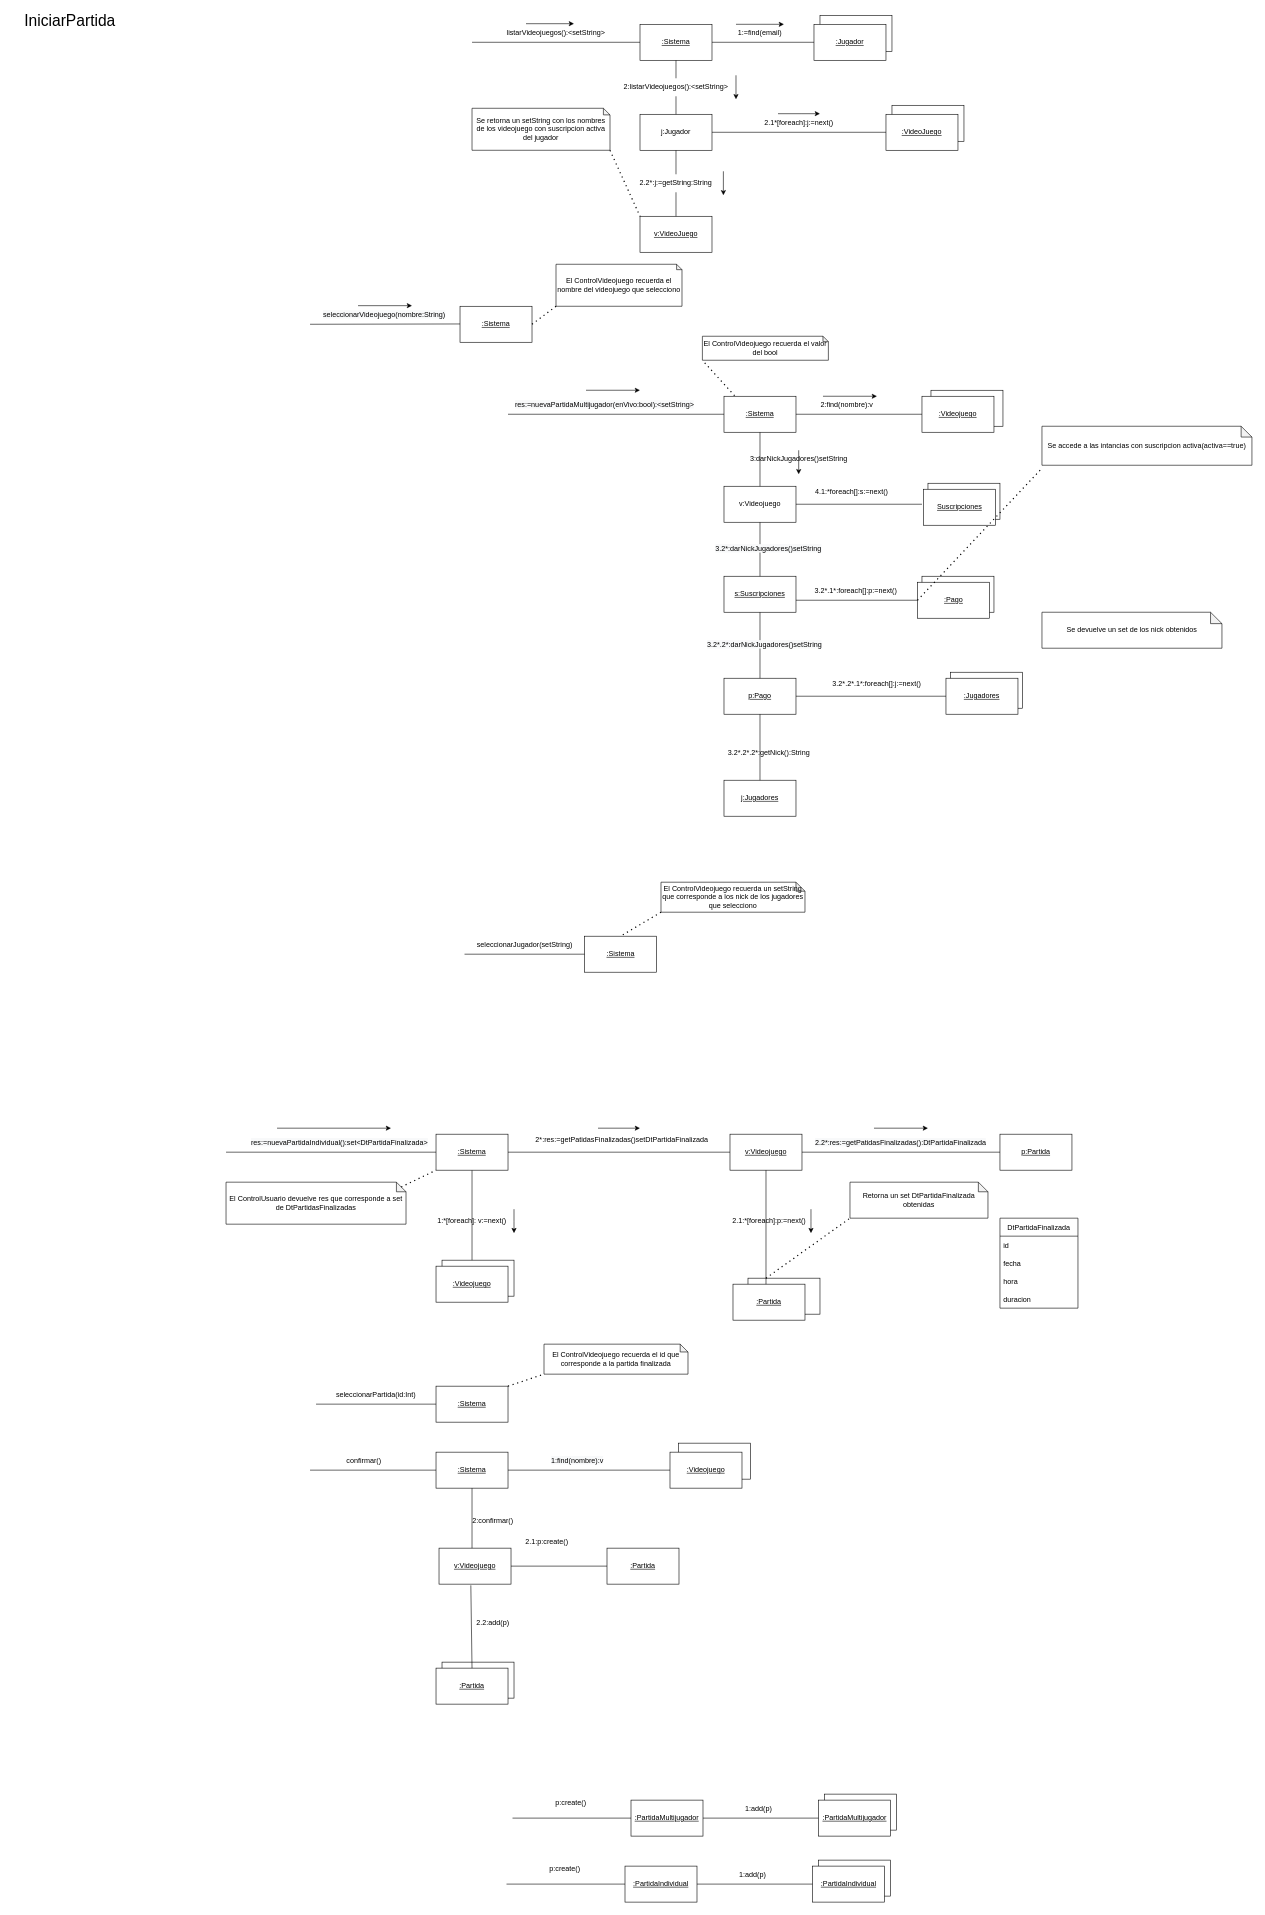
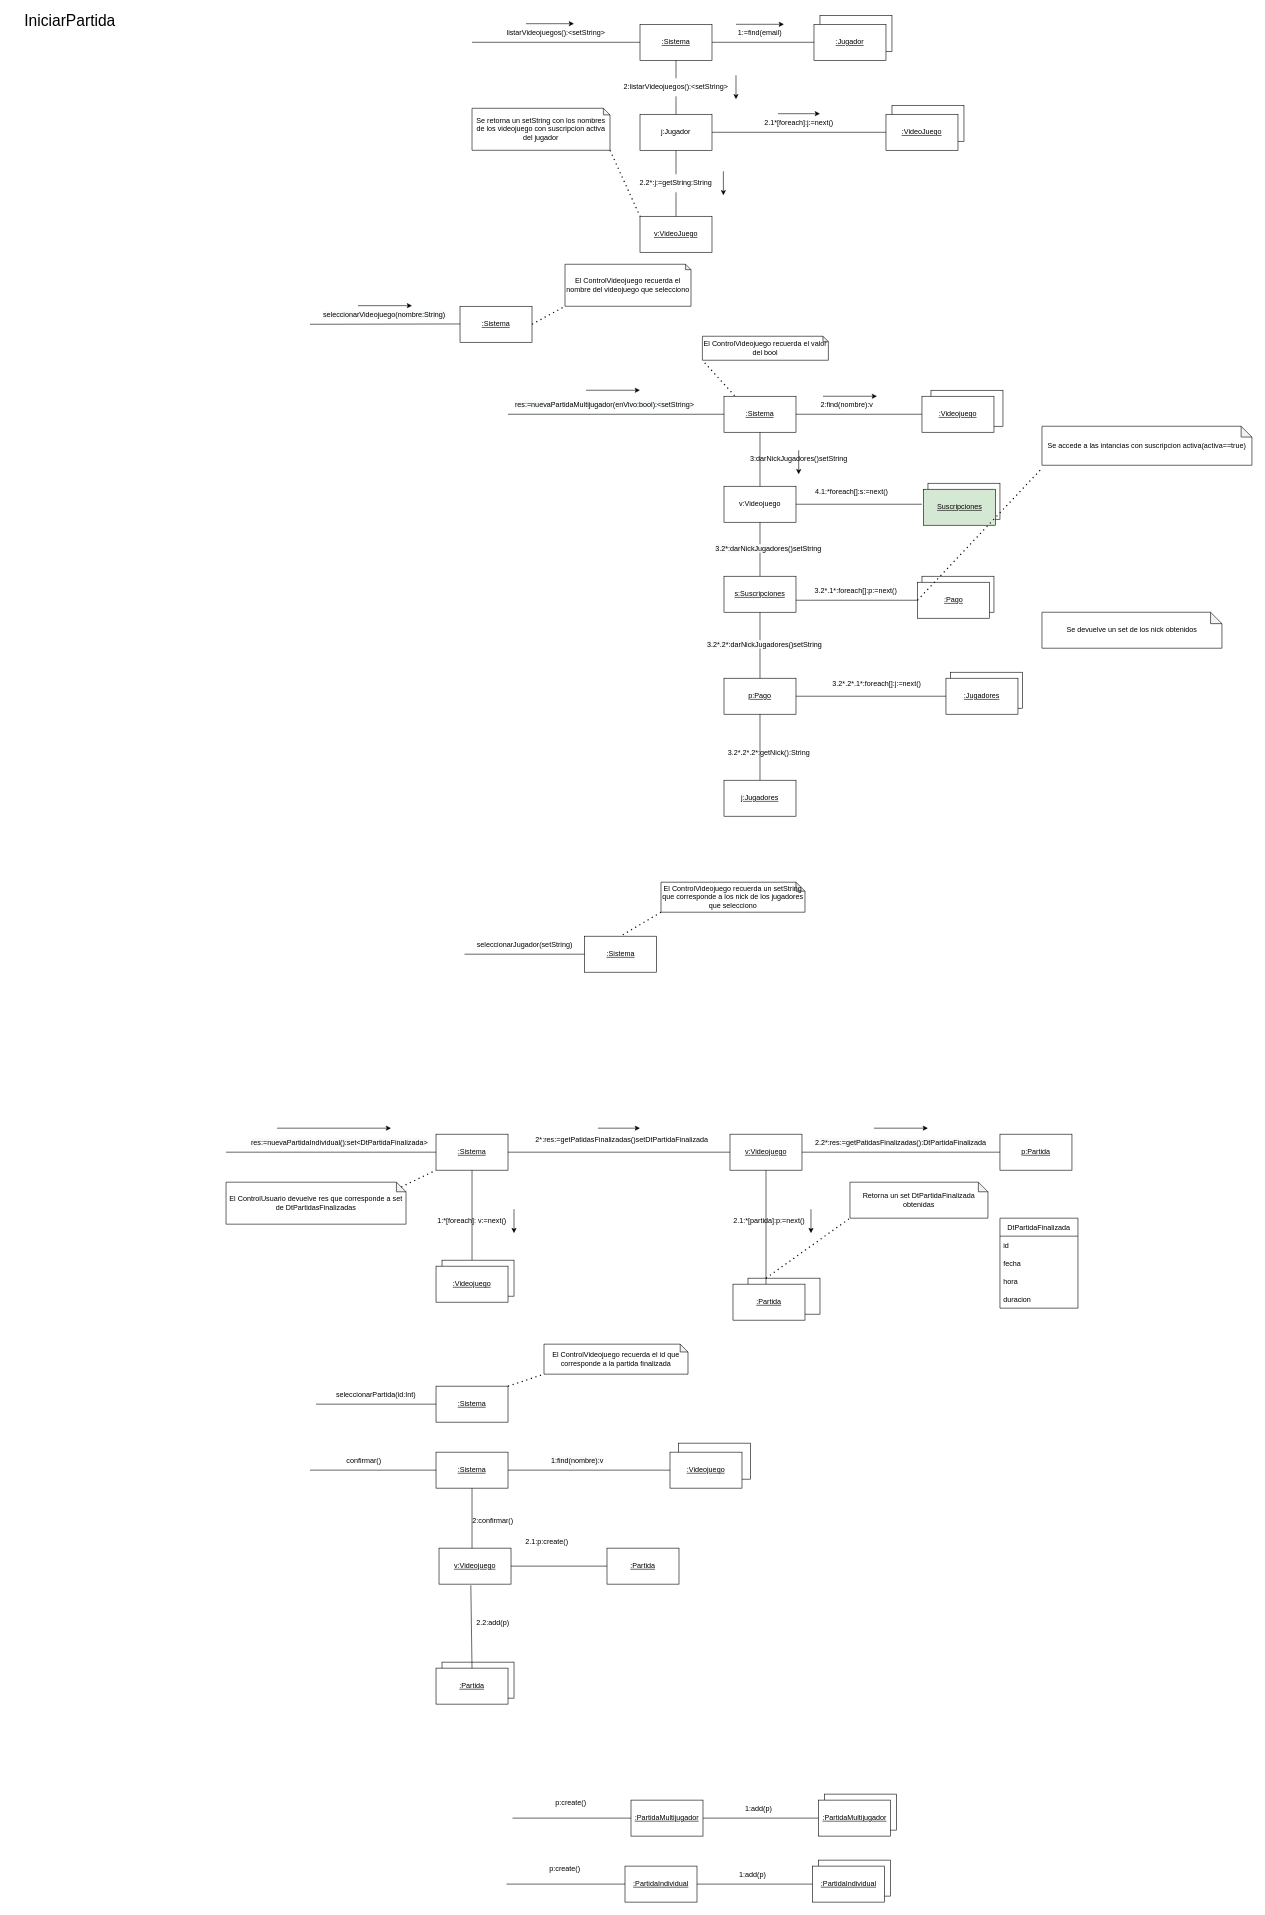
node "El ControlVideojuego recuerda el nombre del videojuego que selecciono": moved (619, 285) -> (628, 285)
node "Suscripciones": fillcolor #ffffff -> #d5e8d4
node "2.1:*[foreach]:p:=next()": label "2.1:*[foreach]:p:=next()" -> "2.1:*[partida]:p:=next()"
